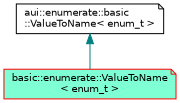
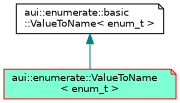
node "basic::enumerate::ValueToName < enum_t >": label "basic::enumerate::ValueToName < enum_t >" -> "aui::enumerate::ValueToName < enum_t >"
